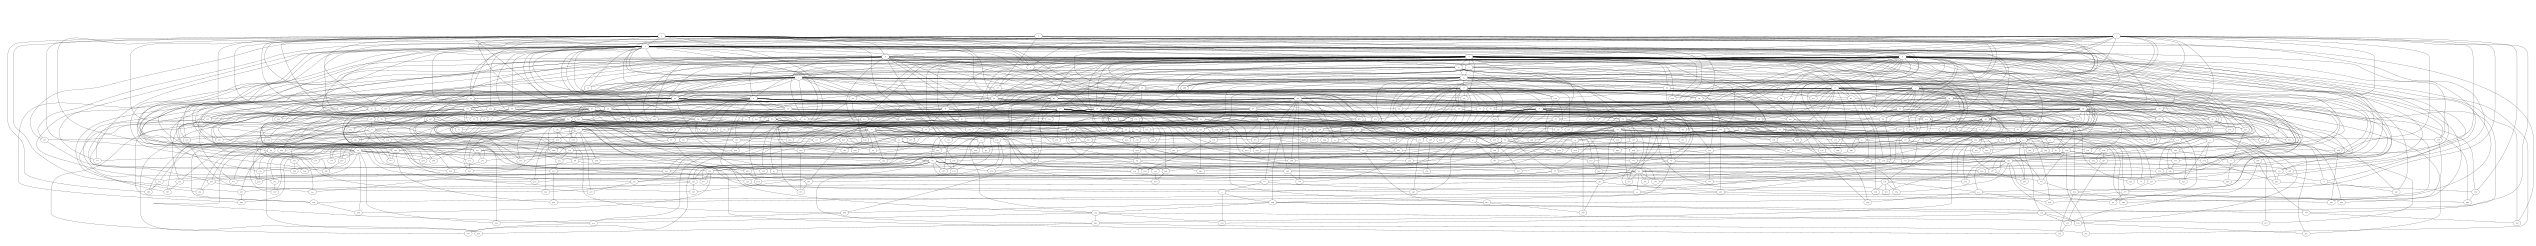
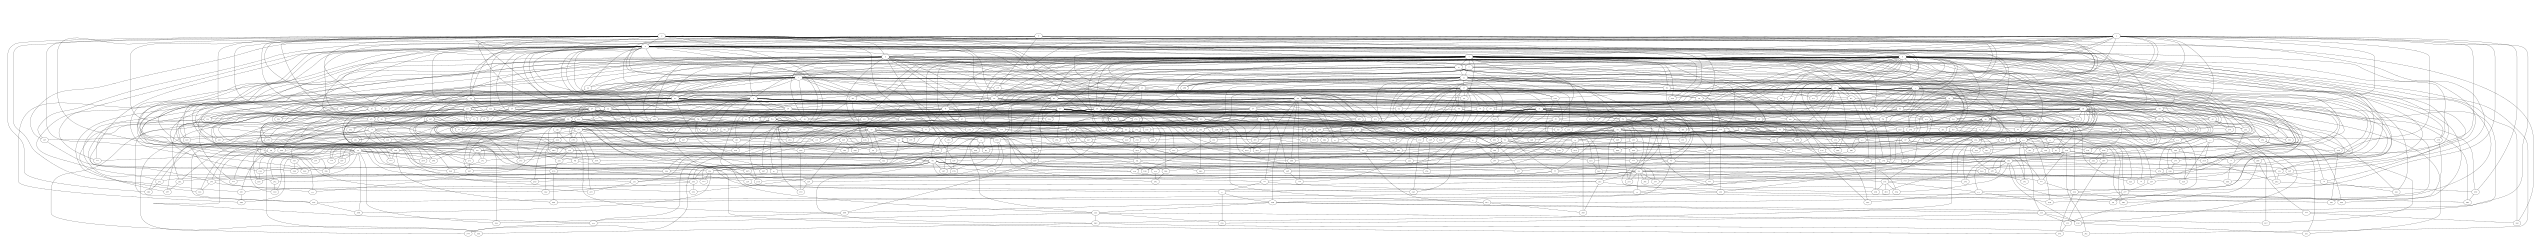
edge "12" -- "103": removed
edge "295" -- "331": now "152" -- "331"
